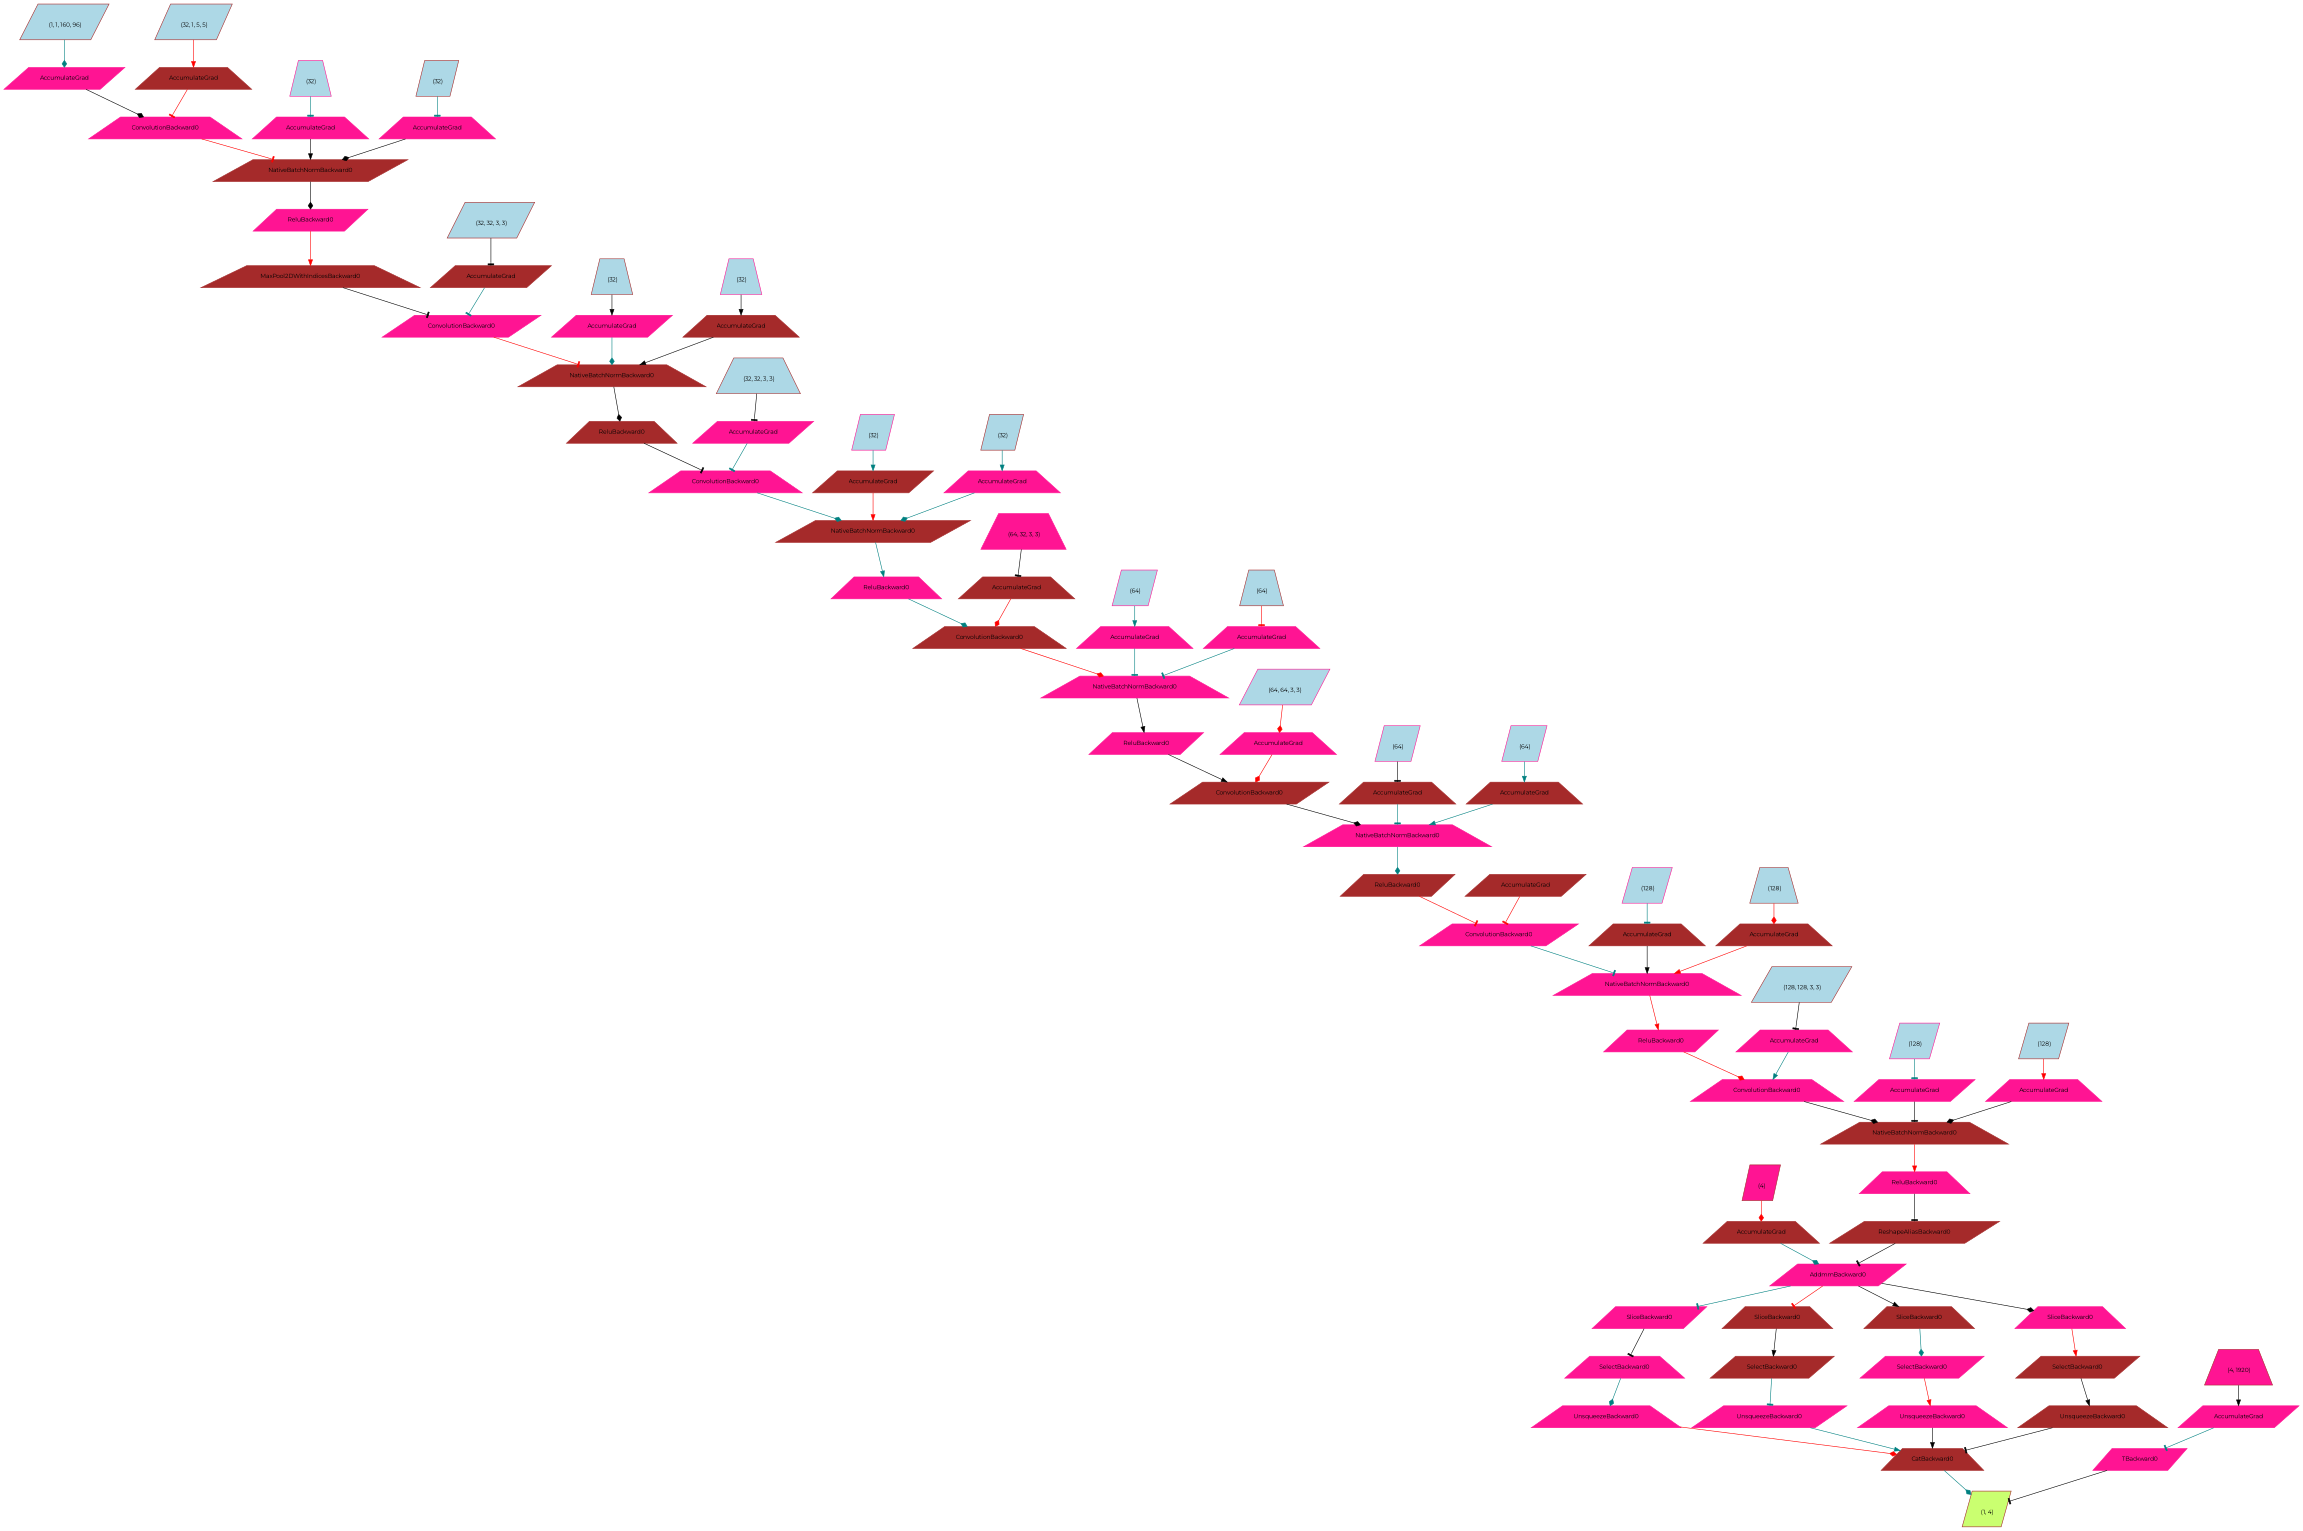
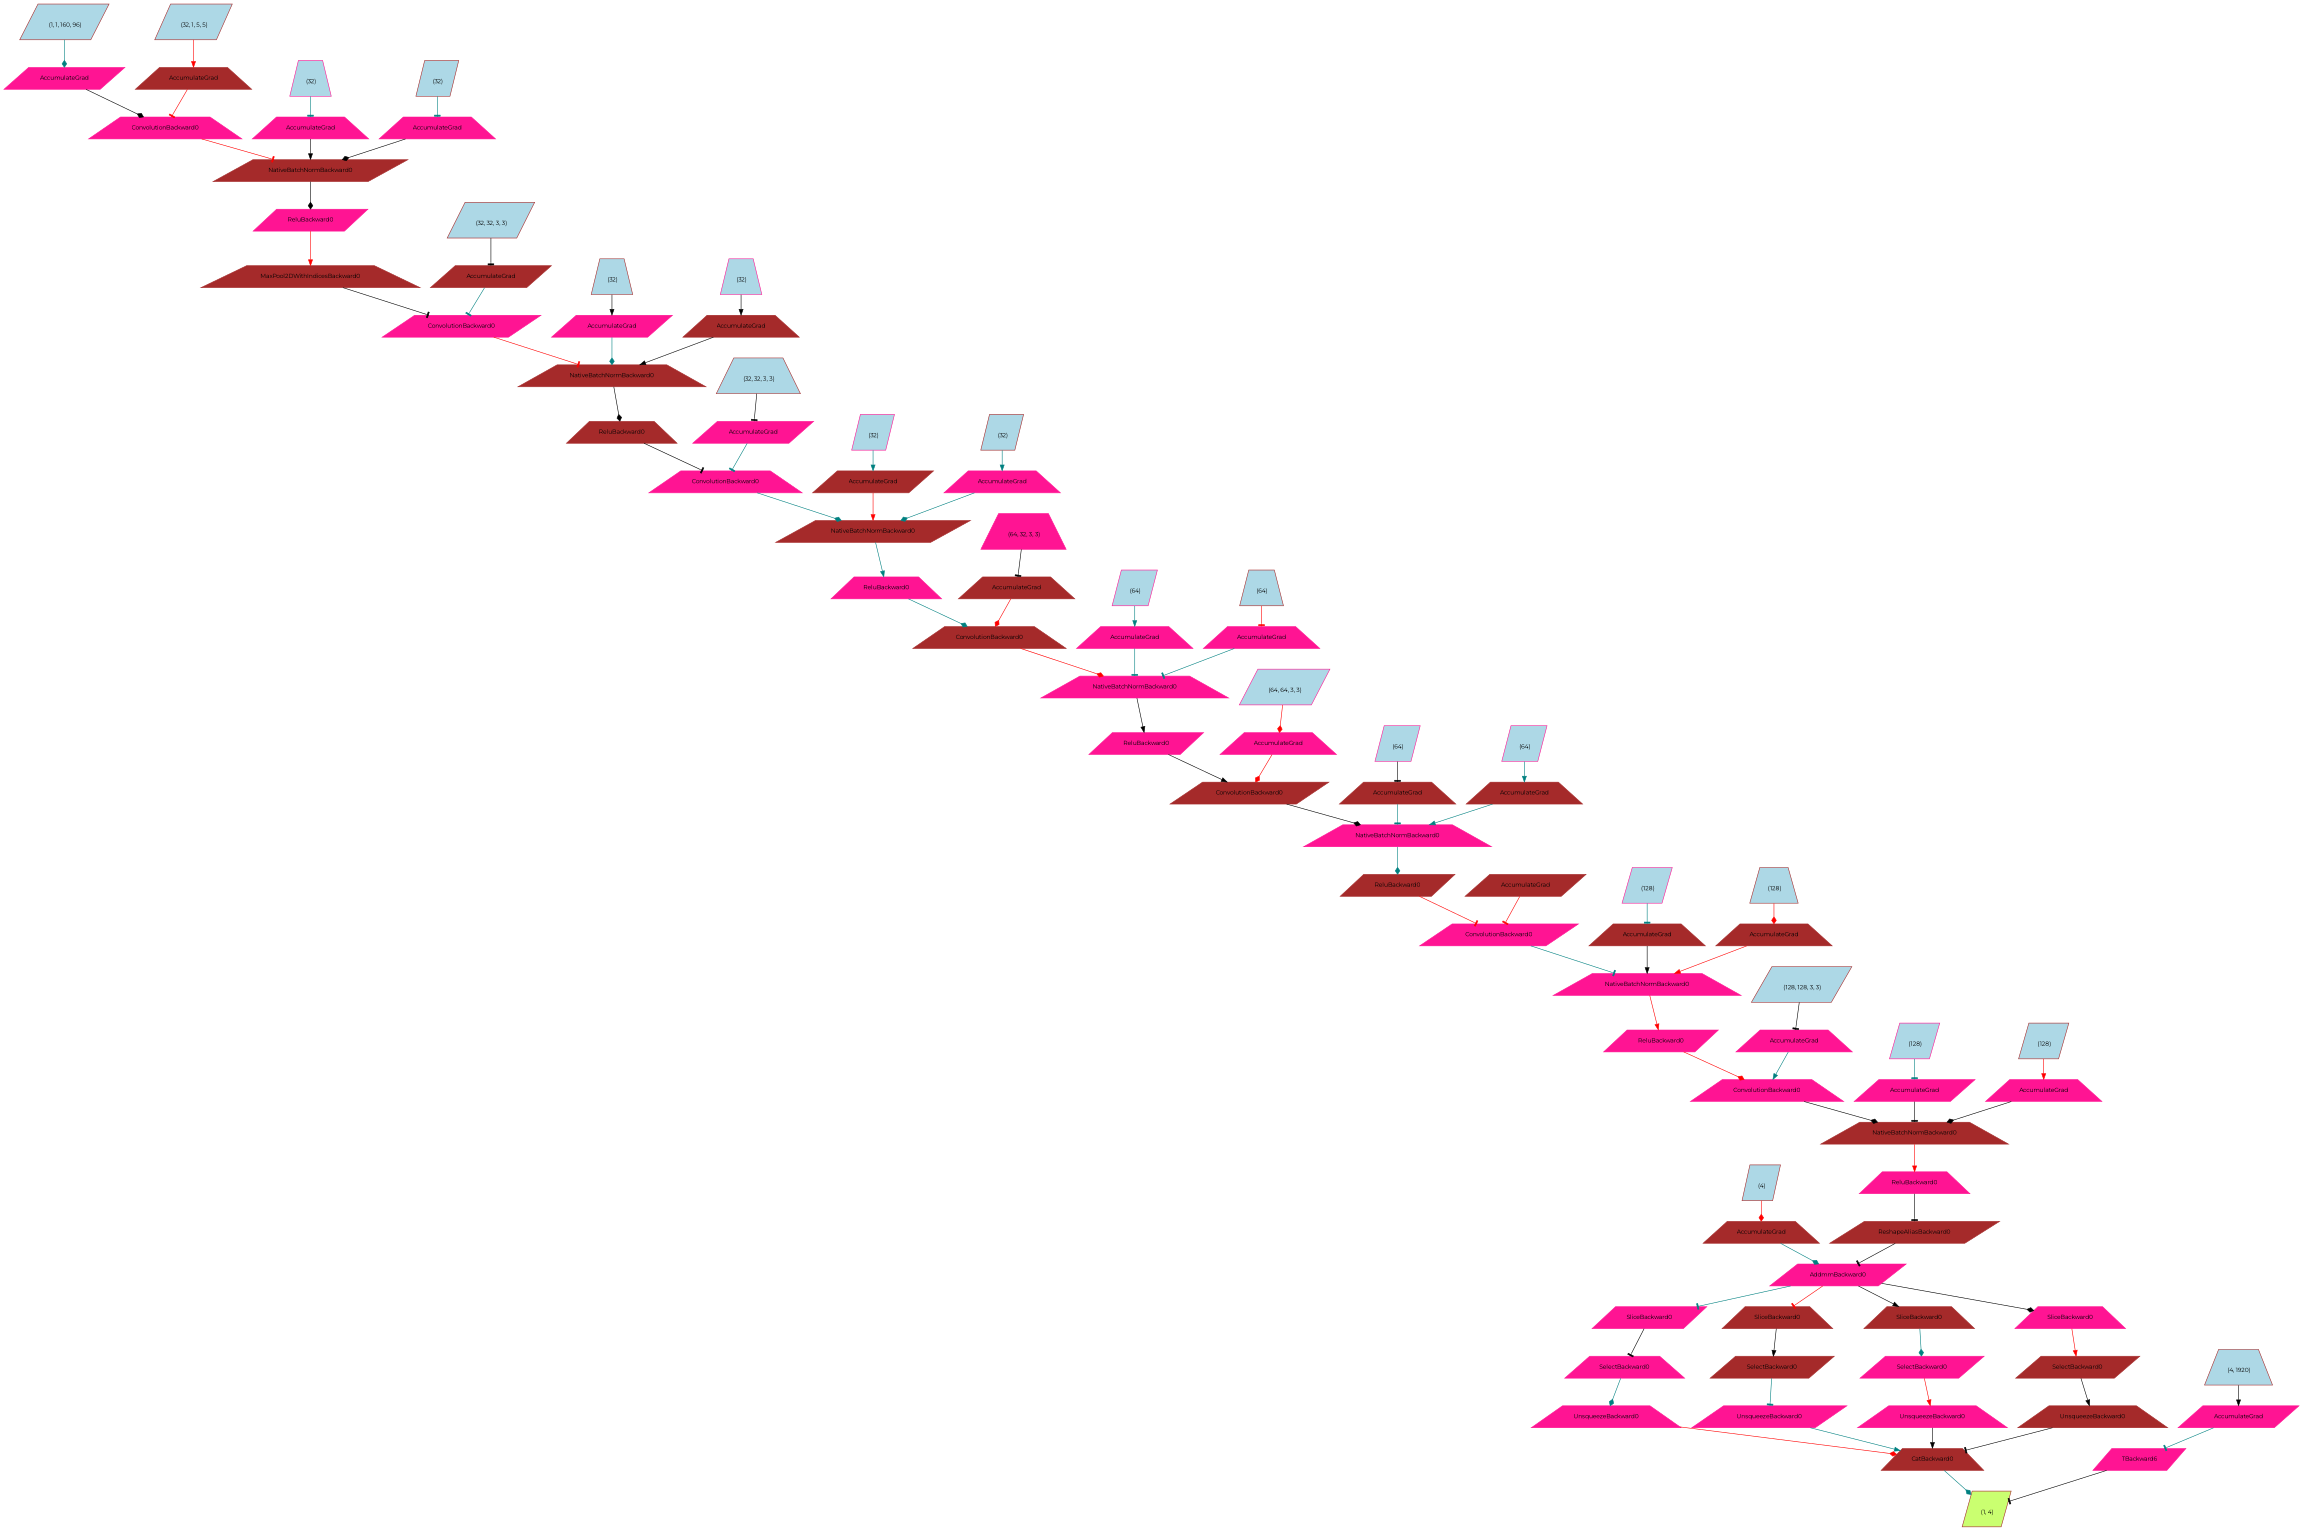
node "(4)": fillcolor deeppink -> lightblue
node "(4, 1920)": fillcolor deeppink -> lightblue
node "TBackward0": label "TBackward0" -> "TBackward6"
